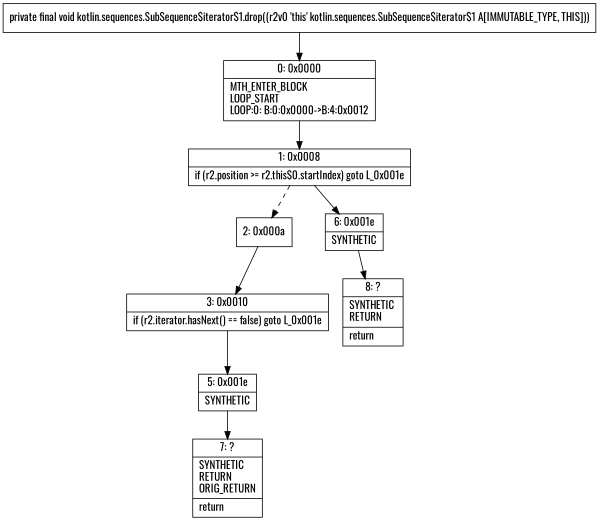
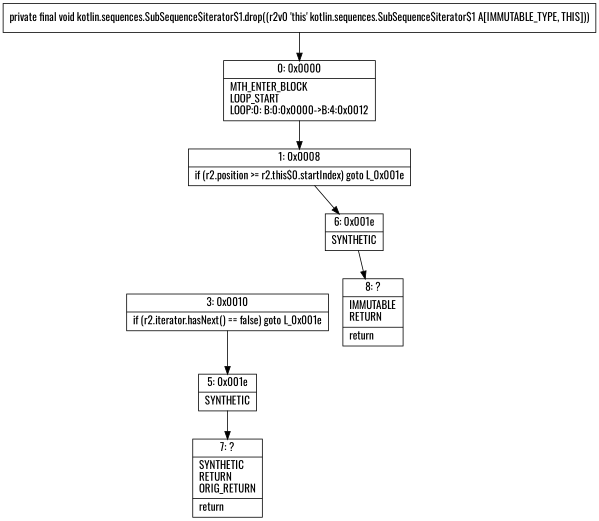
node "2: 0x000a": removed
node "8: ?": text "SYNTHETIC" -> "IMMUTABLE"
